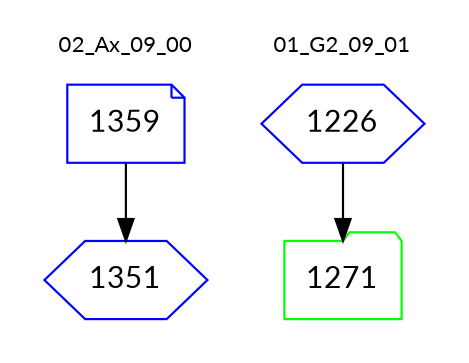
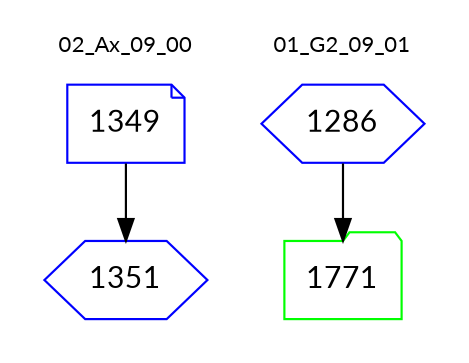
node "1359": label "1359" -> "1349"
node "1226": label "1226" -> "1286"
node "1271": label "1271" -> "1771"
